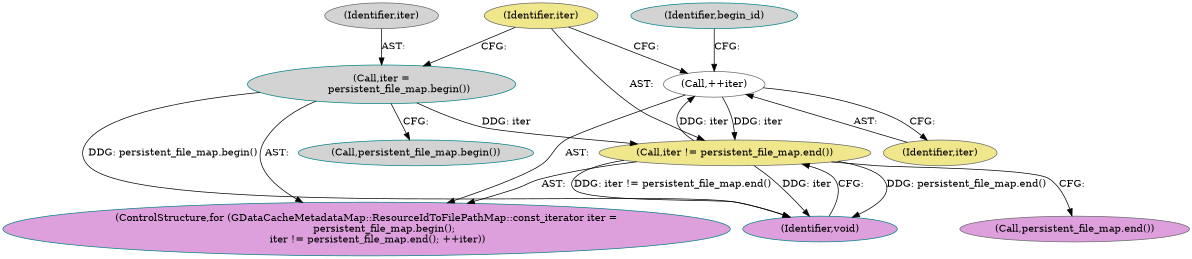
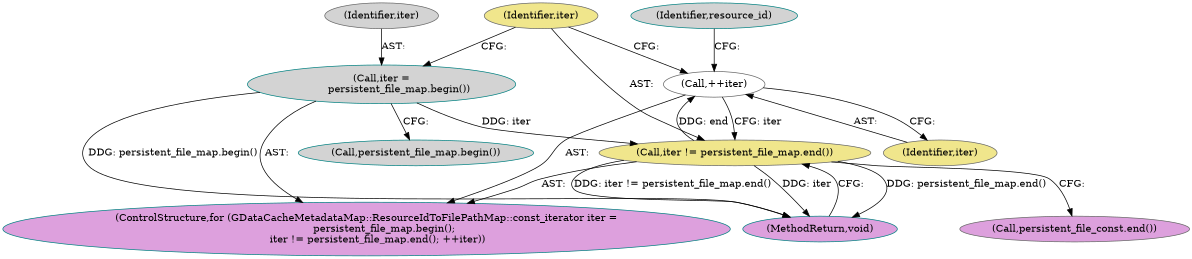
node "(Identifier,begin_id)": label "(Identifier,begin_id)" -> "(Identifier,resource_id)"
edge "(Call,iter != persistent_file_map.end())" -> "(Call,++iter)": label "DDG: iter" -> "DDG: end"
edge "(Call,++iter)" -> "(Call,iter != persistent_file_map.end())": label "DDG: iter" -> "CFG: iter"
node "(Identifier,void)": label "(Identifier,void)" -> "(MethodReturn,void)"
node "(Call,persistent_file_map.end())": label "(Call,persistent_file_map.end())" -> "(Call,persistent_file_const.end())"
